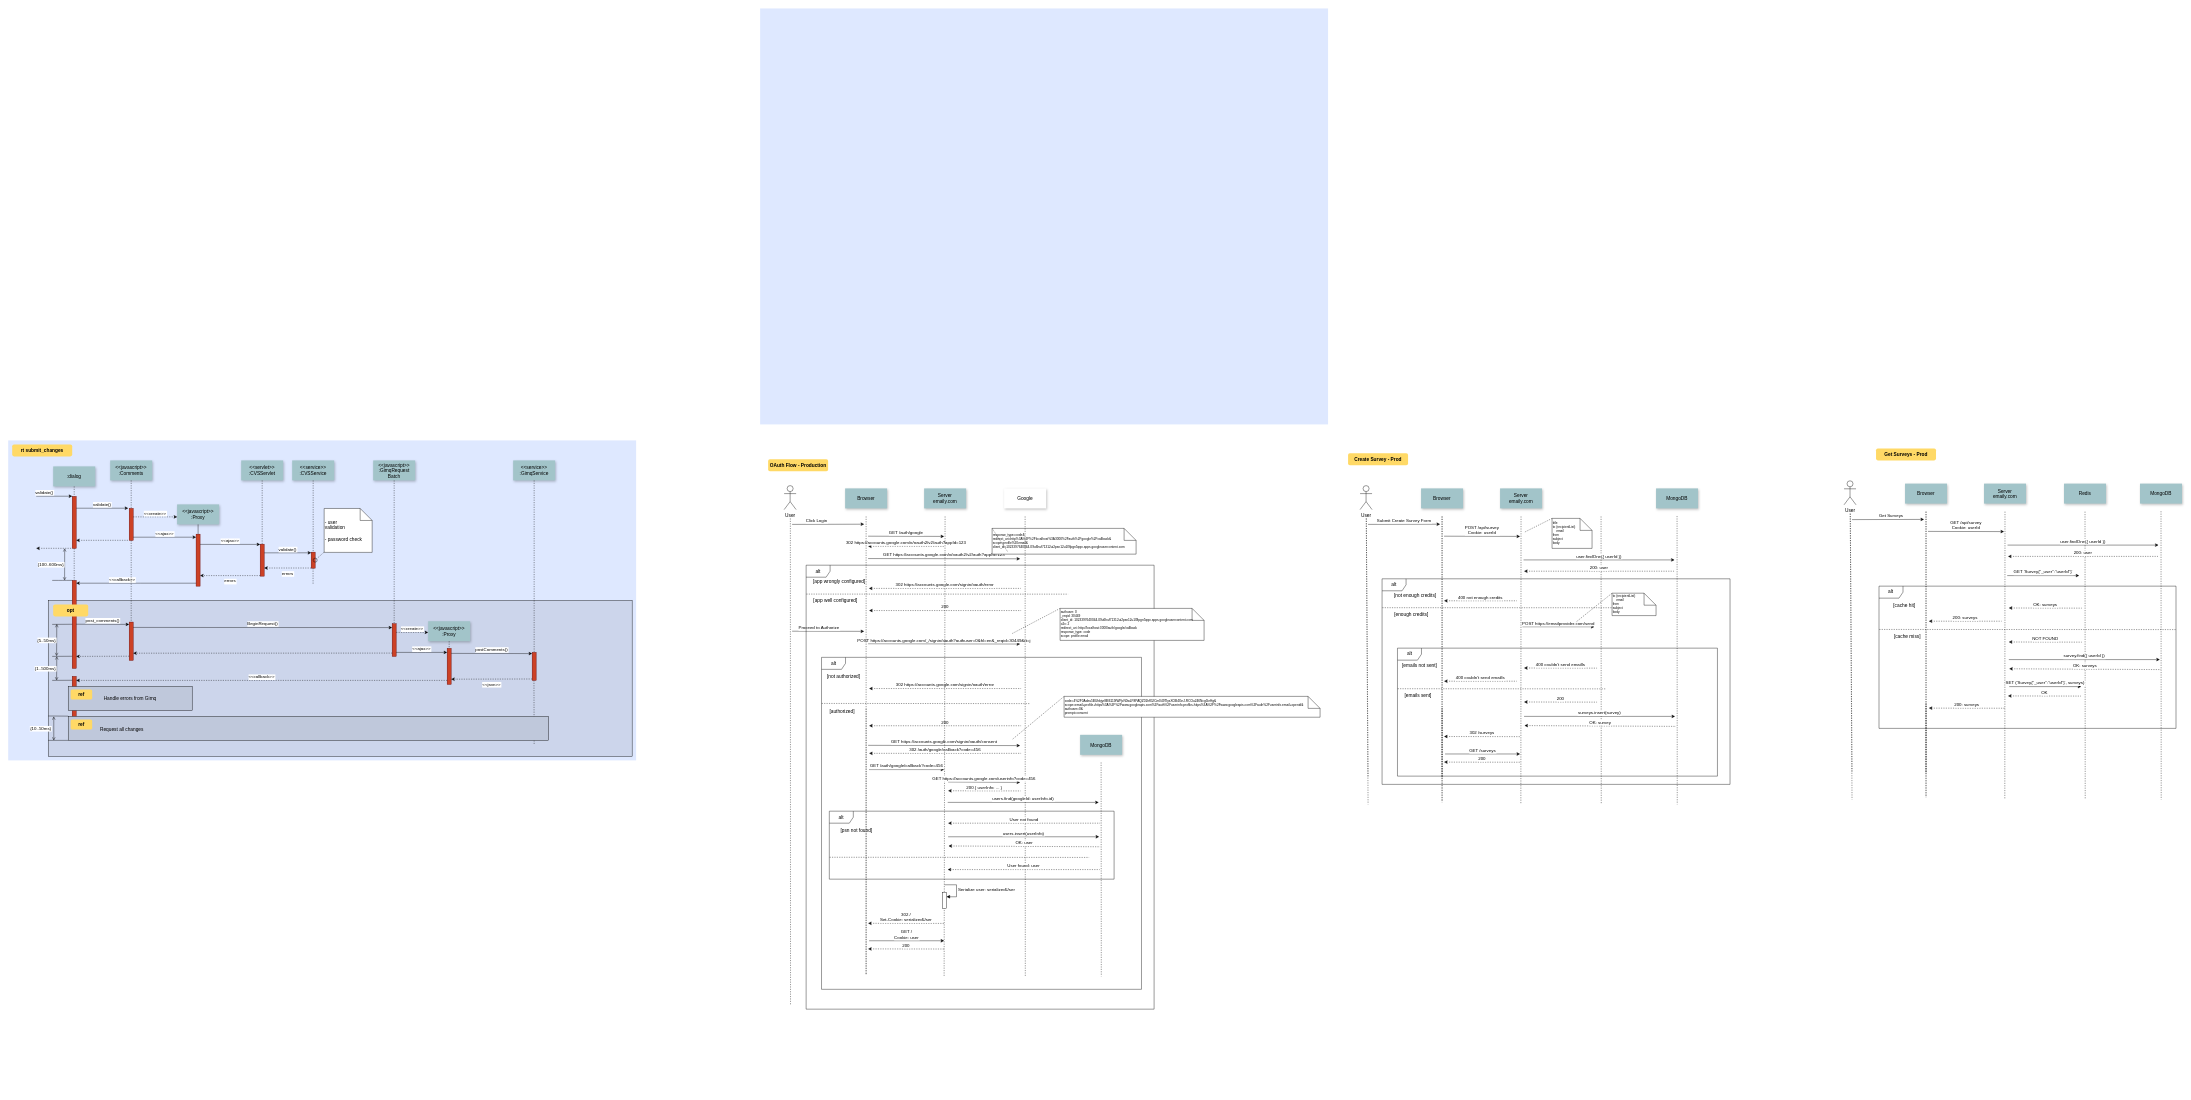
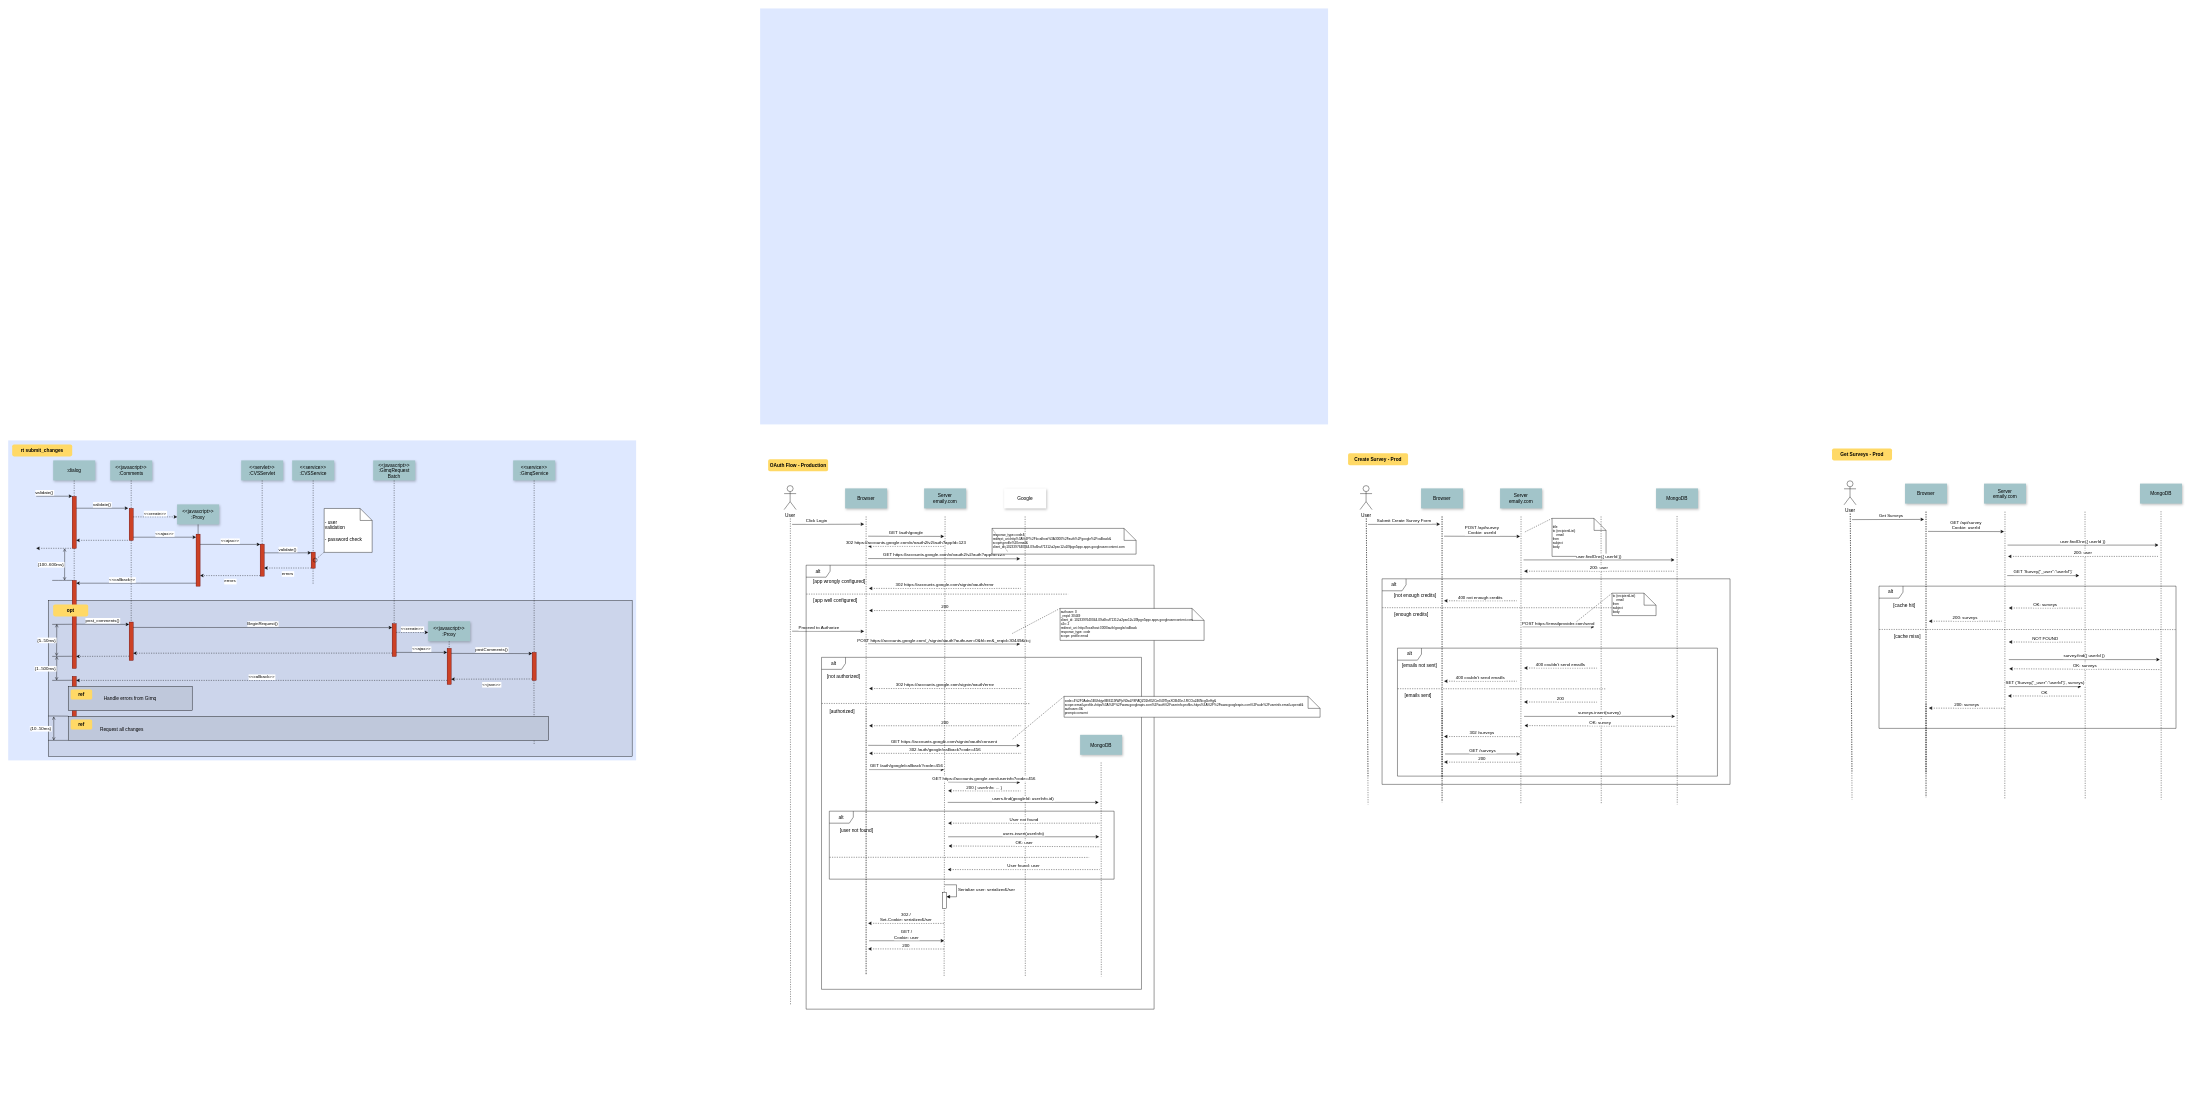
node "Get Surveys - Prod": moved (1906, 454) -> (1862, 454)
node ":dialog": moved (74, 476) -> (74, 470)
node "Redis": removed
node "title to (recipientList) email from subject body": size 40x30 -> 54x38
node "[psn not found]": label "[psn not found]" -> "[user not found]"
